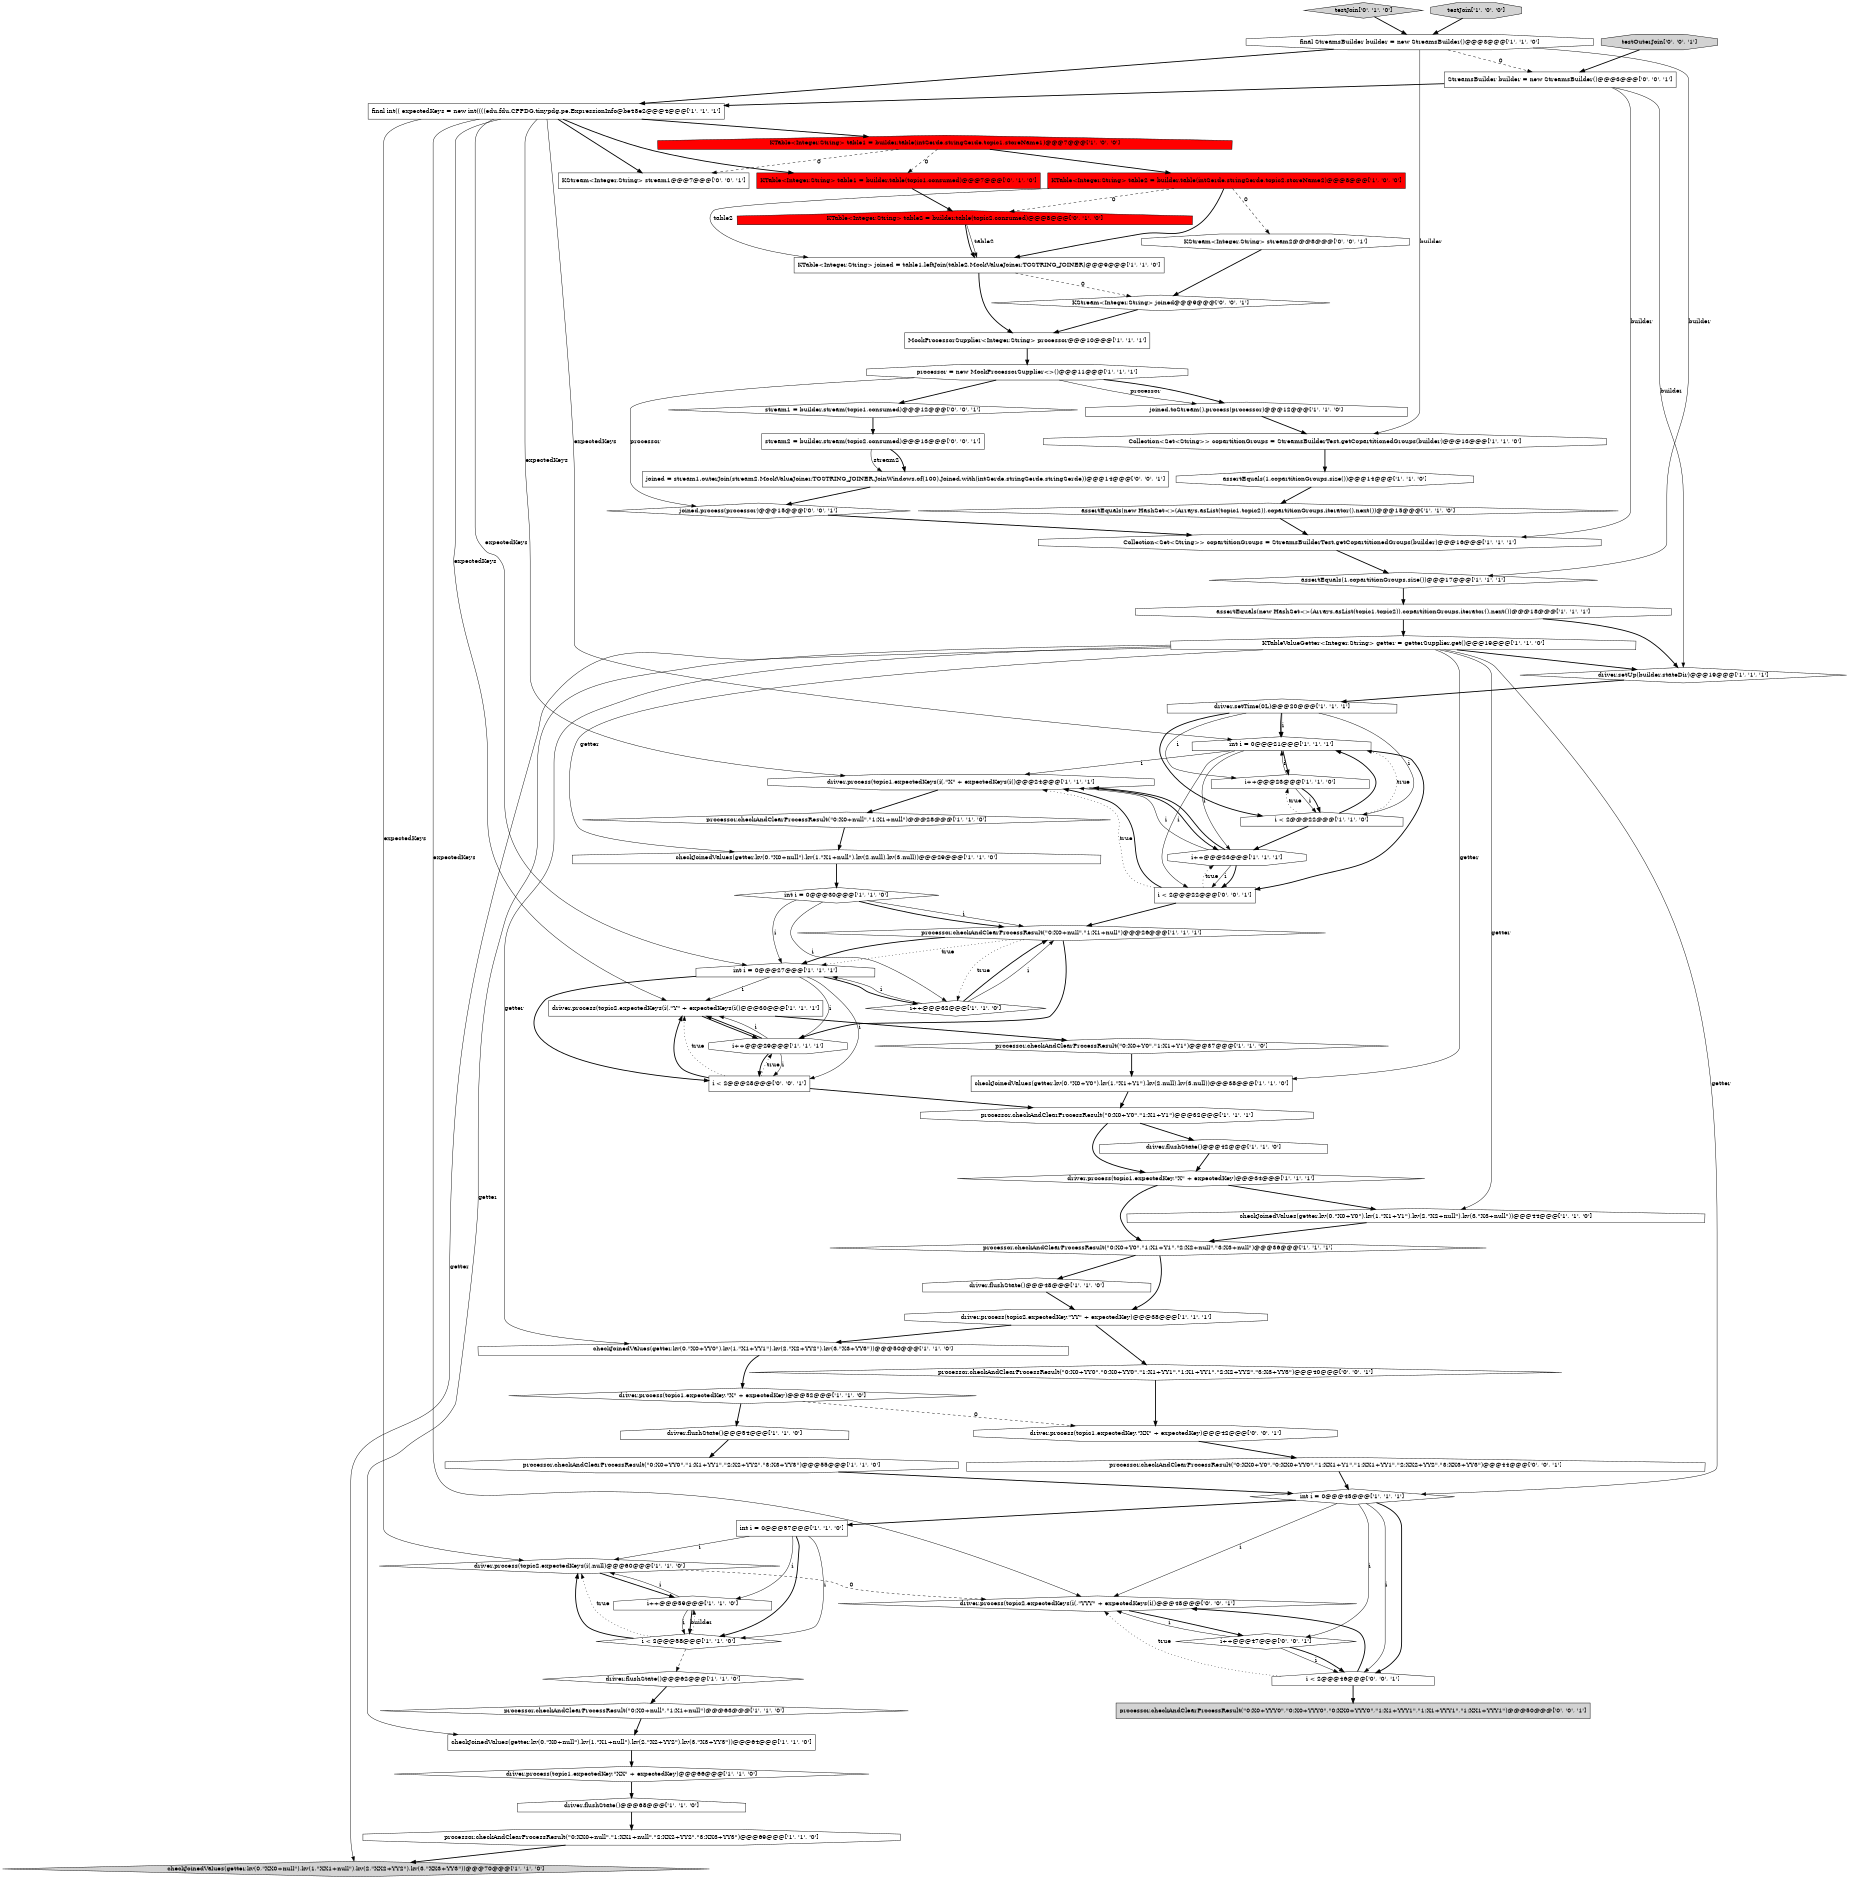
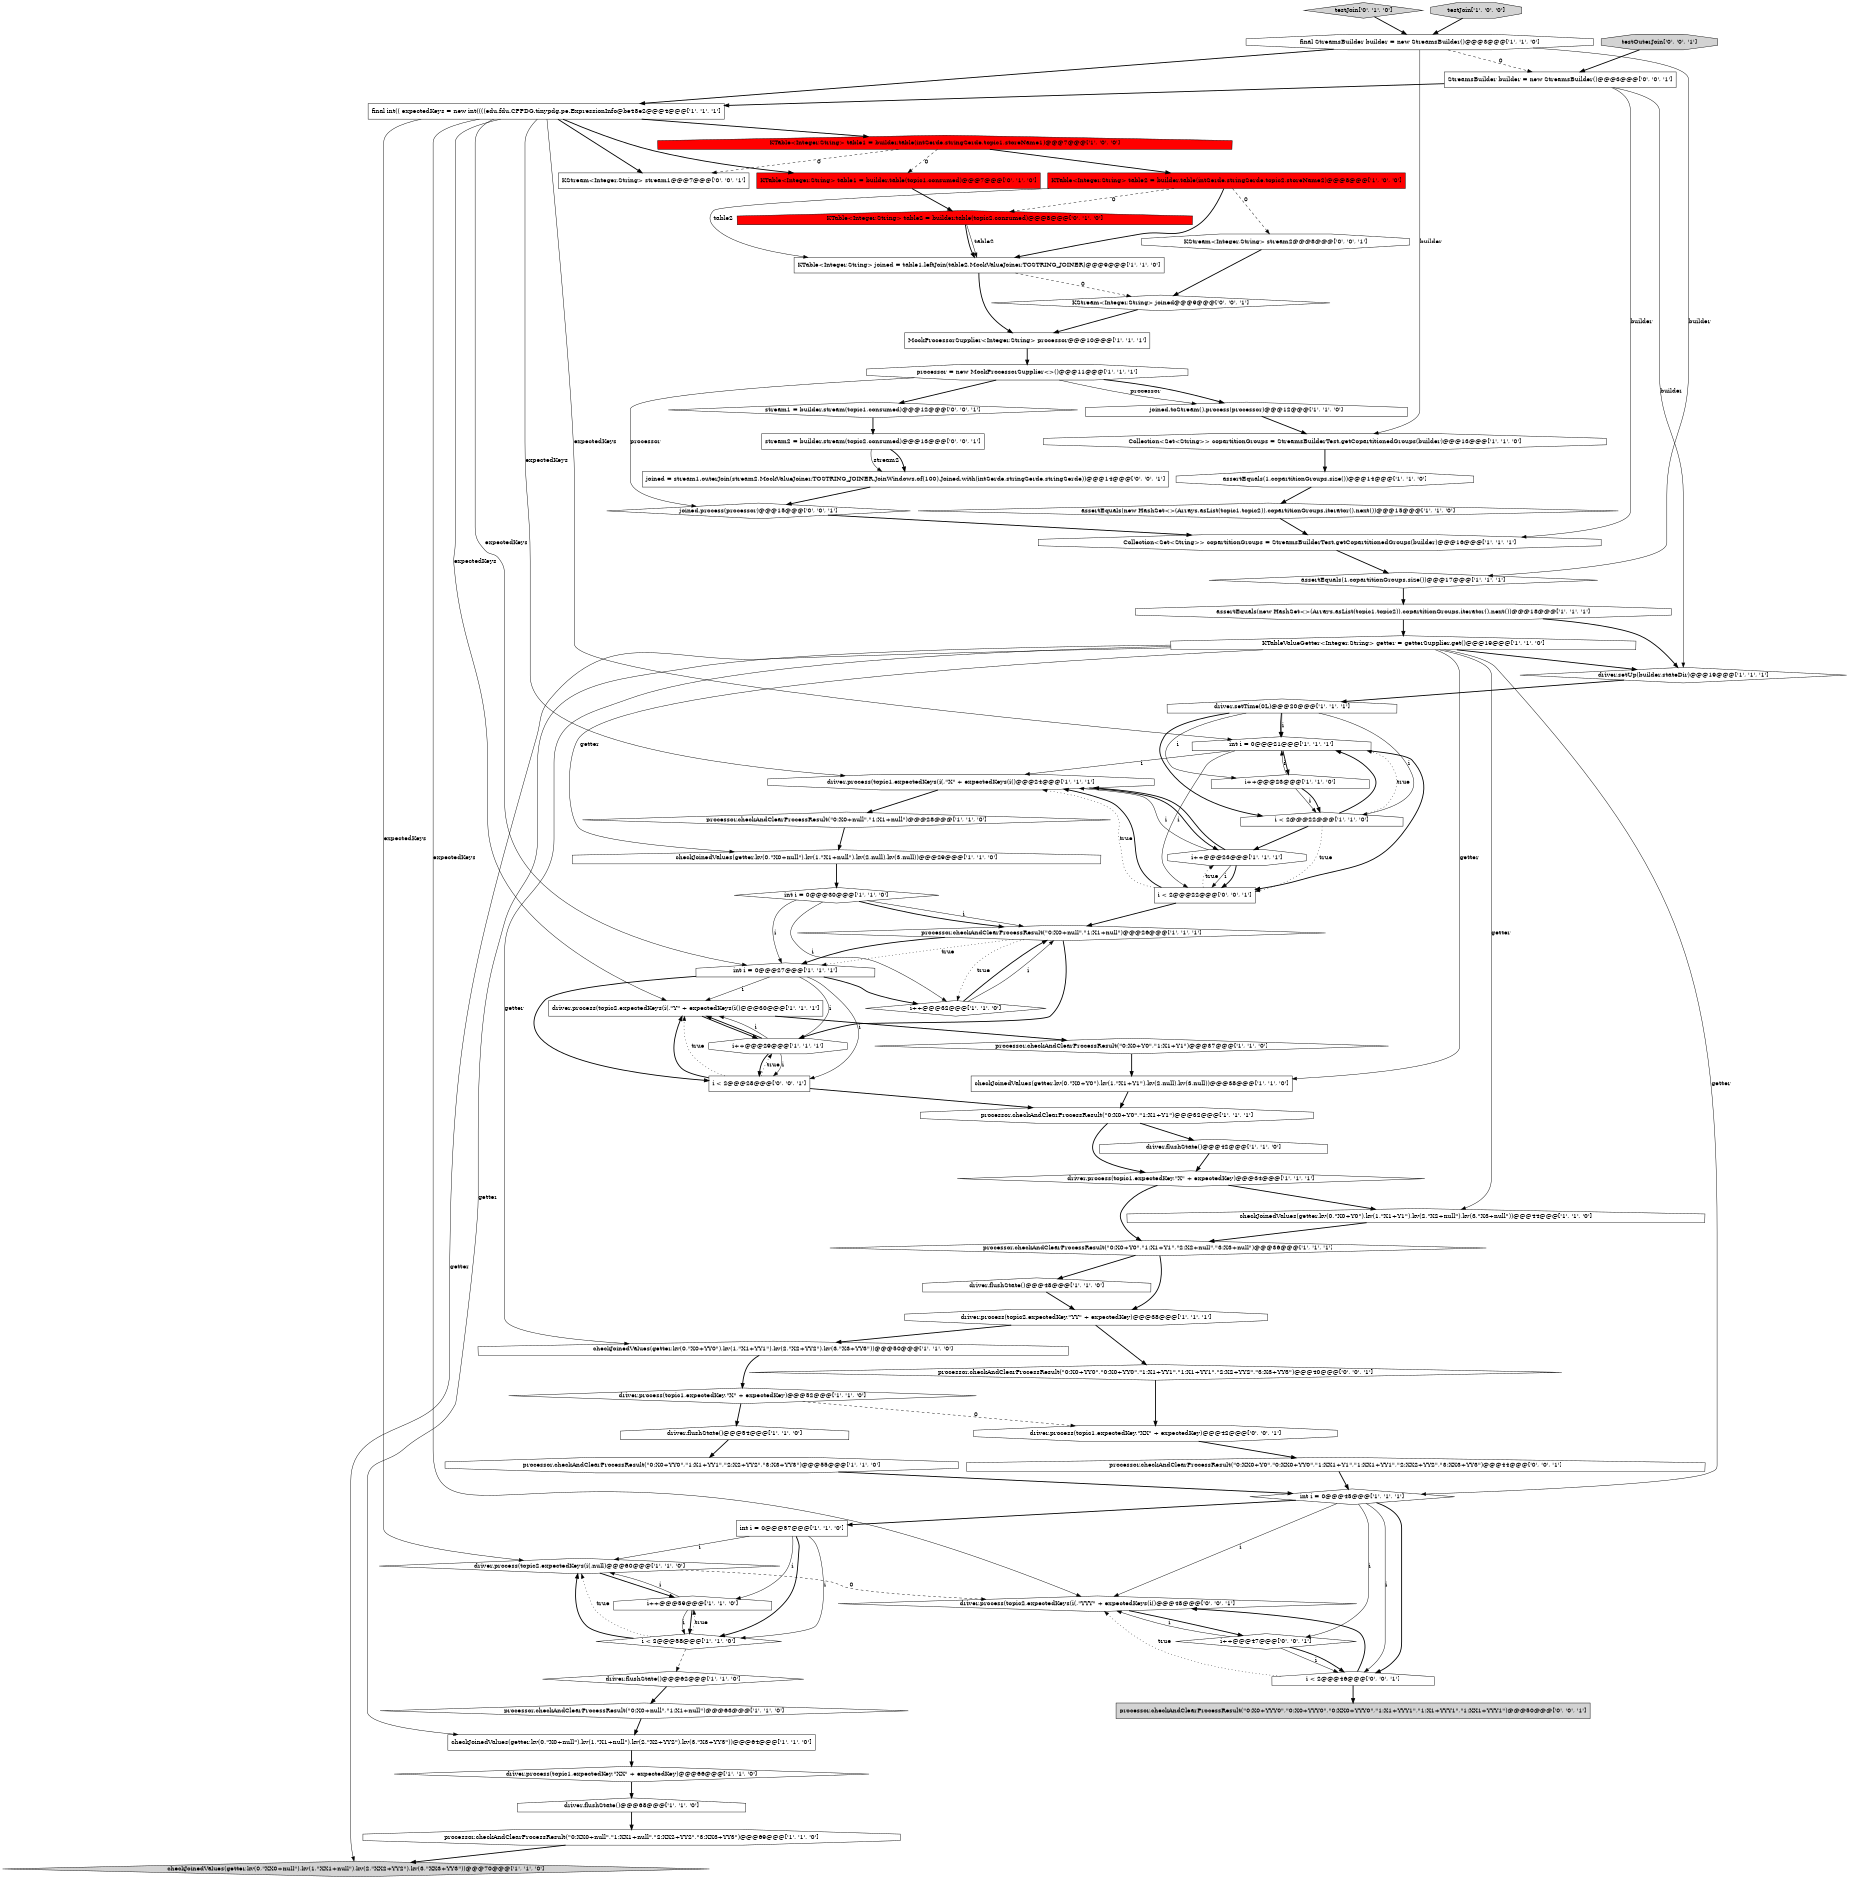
edge "int i = 0@@@21@@@['1', '1', '1']" -> "i++@@@23@@@['1', '1', '1']": removed, label "i"
edge "i < 2@@@22@@@['1', '1', '0']" -> "i++@@@23@@@['1', '1', '0']": now "i < 2@@@22@@@['1', '1', '0']" -> "i < 2@@@22@@@['0', '0', '1']"
edge "i++@@@32@@@['1', '1', '0']" -> "int i = 0@@@27@@@['1', '1', '1']": removed, label "i"
edge "i < 2@@@58@@@['1', '1', '0']" -> "i++@@@59@@@['1', '1', '0']": label "builder" -> "true"
